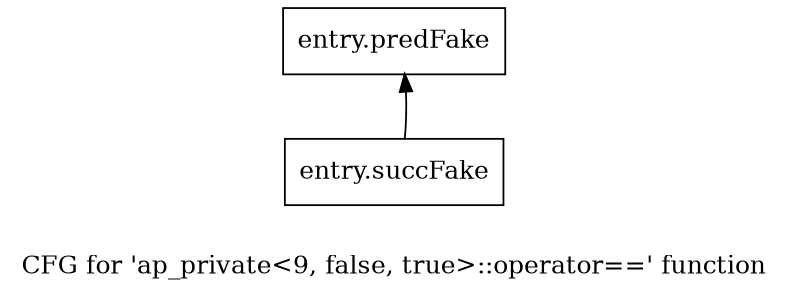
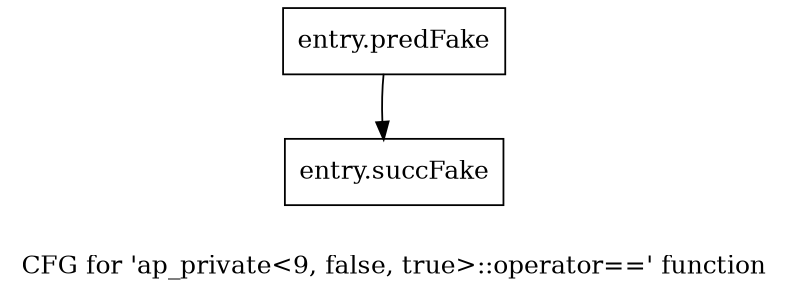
edge "entry.succFake" -> "entry.predFake": reversed
